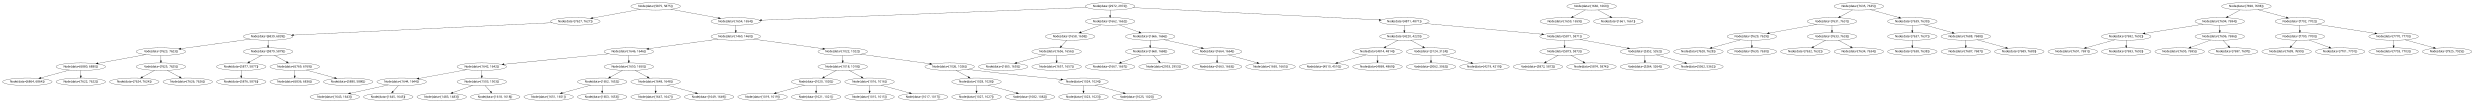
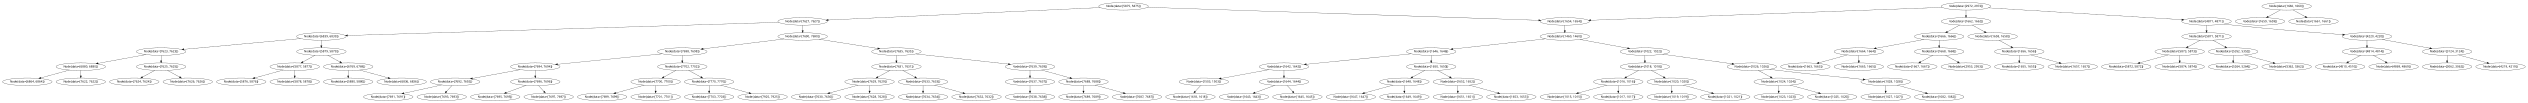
node "Node{data=[7690, 7690]}": added
node "Node{data=[5878, 5878]}": added
node "Node{data=[1483, 1483]}": removed
